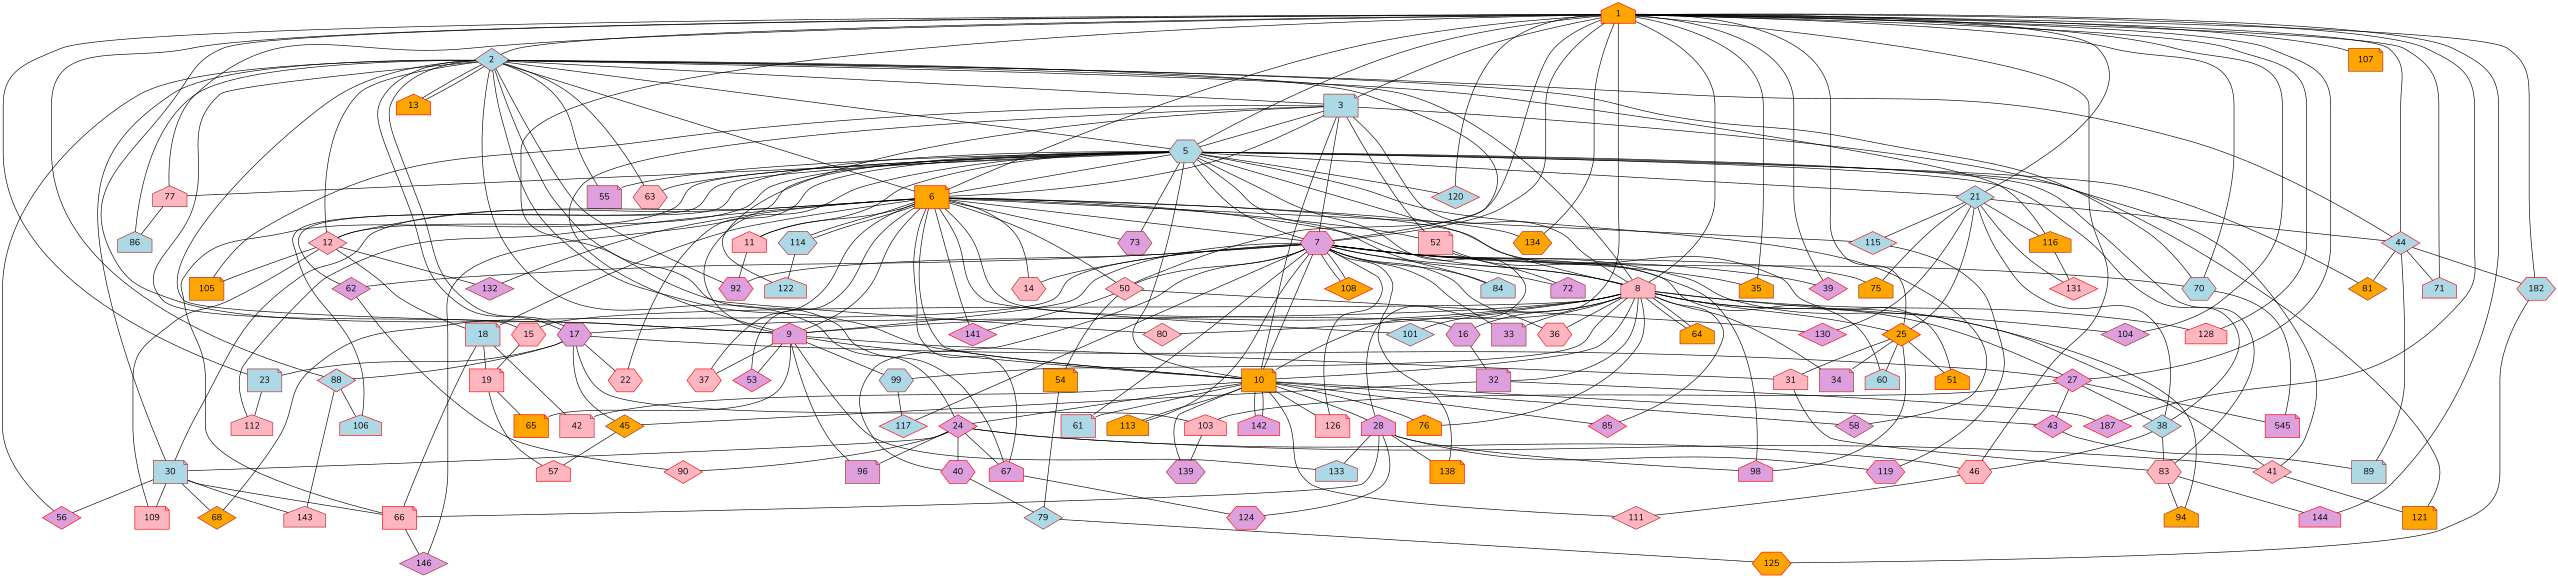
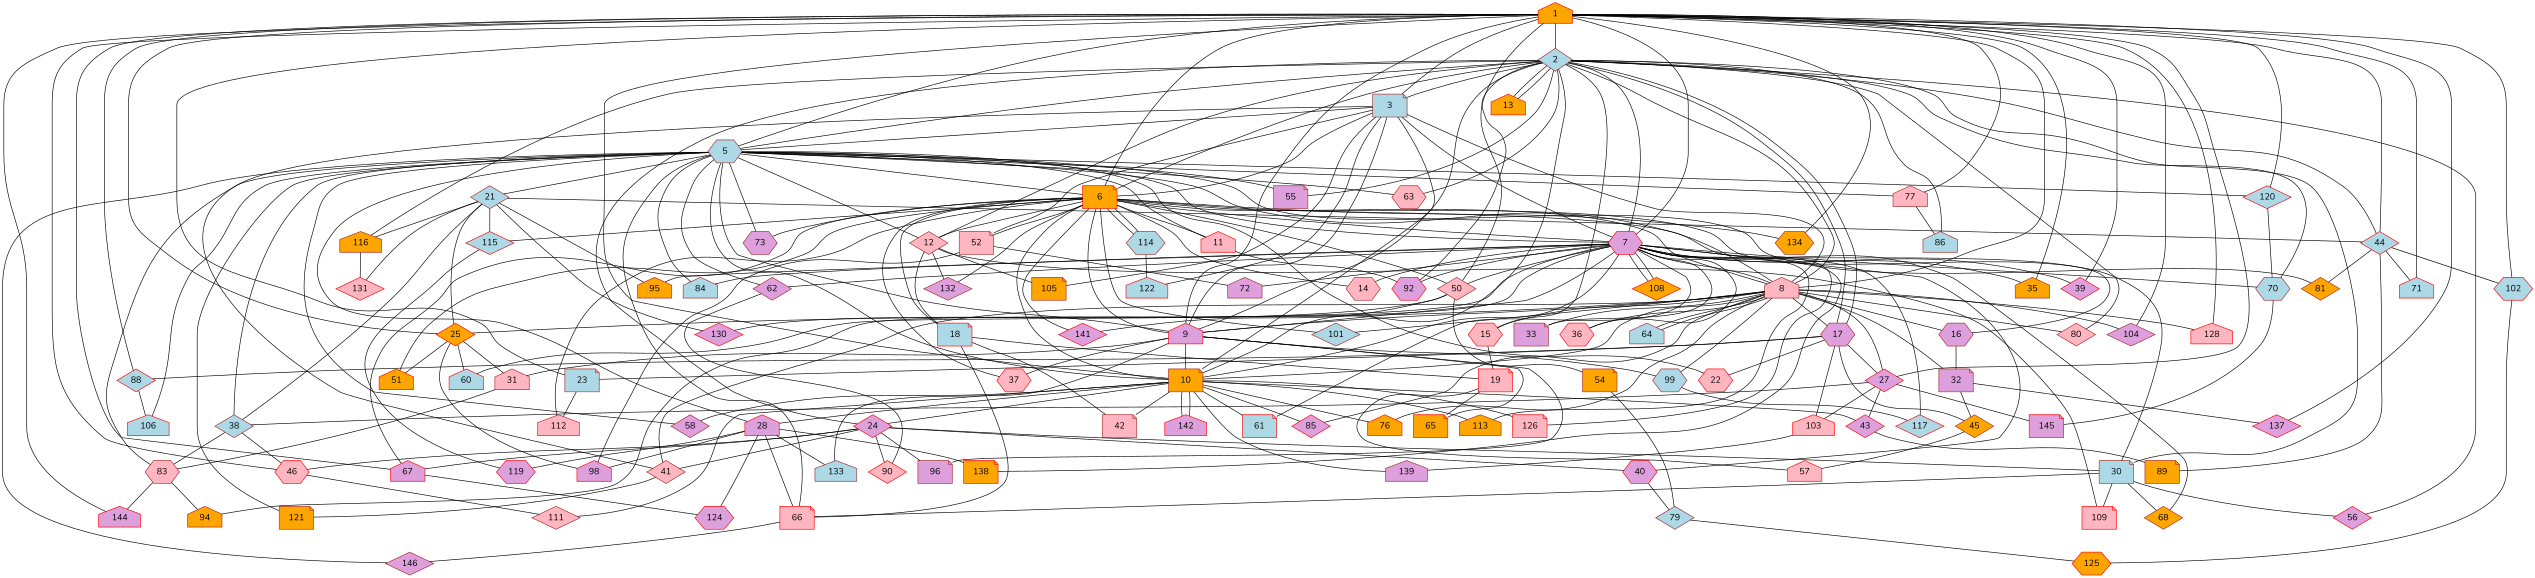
edge "1" -- "70": now "120" -- "70"
edge "1" -- "21": removed
node "107": removed
node "75": label "75" -> "95"
node "182": label "182" -> "102"
node "64": fillcolor orange -> lightblue
node "53": removed
node "34": removed
node "187": label "187" -> "137"
node "545": label "545" -> "145"
node "139": shape hexagon -> house
node "89": fillcolor lightblue -> orange
node "143": removed
